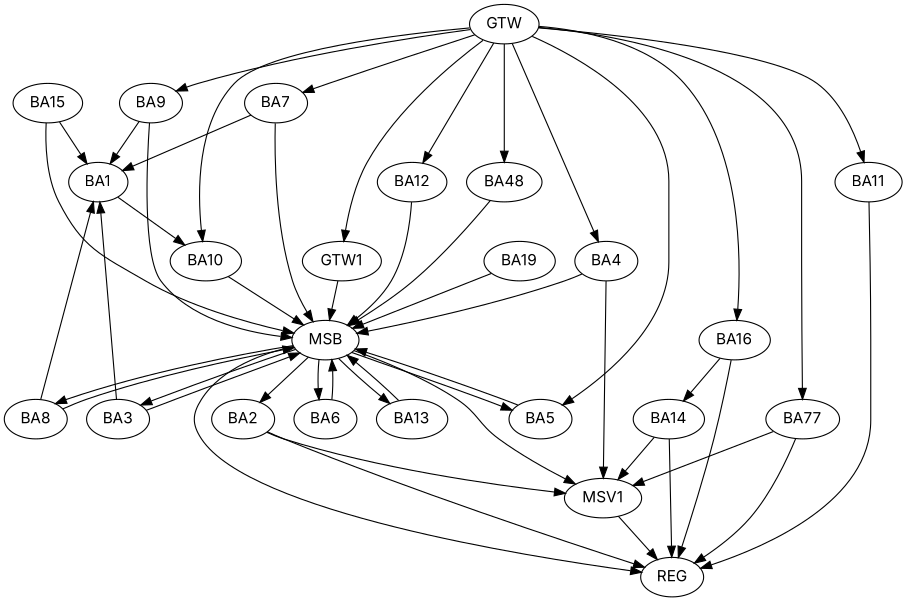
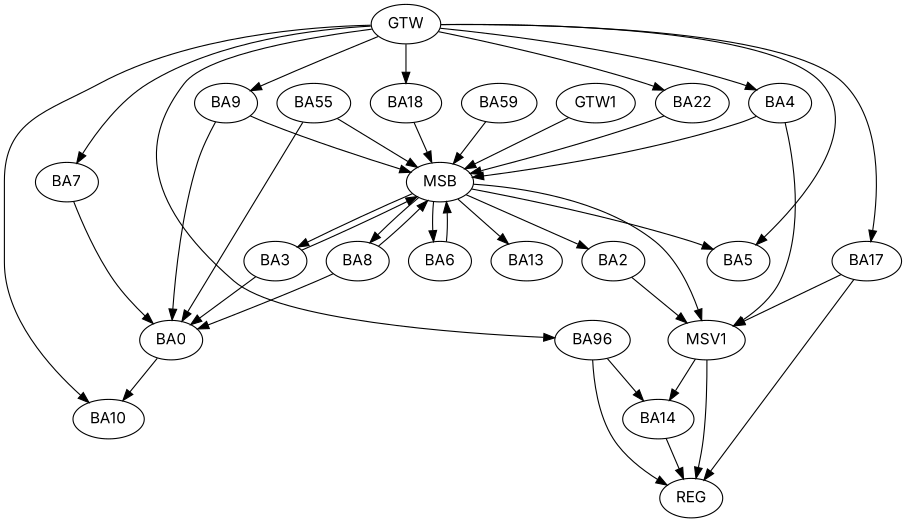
node "BA15": label "BA15" -> "BA55"
edge "GTW" -> "GTW1": removed
node "BA1": label "BA1" -> "BA0"
node "BA12": label "BA12" -> "BA22"
node "BA48": label "BA48" -> "BA18"
node "BA11": removed
edge "BA7" -> "MSB": removed
node "BA19": label "BA19" -> "BA59"
edge "BA10" -> "MSB": removed
node "BA16": label "BA16" -> "BA96"
edge "BA13" -> "MSB": removed
edge "BA5" -> "MSB": removed
node "BA77": label "BA77" -> "BA17"
edge "BA14" -> "MSV1": reversed
edge "BA2" -> "REG": removed
edge "MSB" -> "REG": removed
